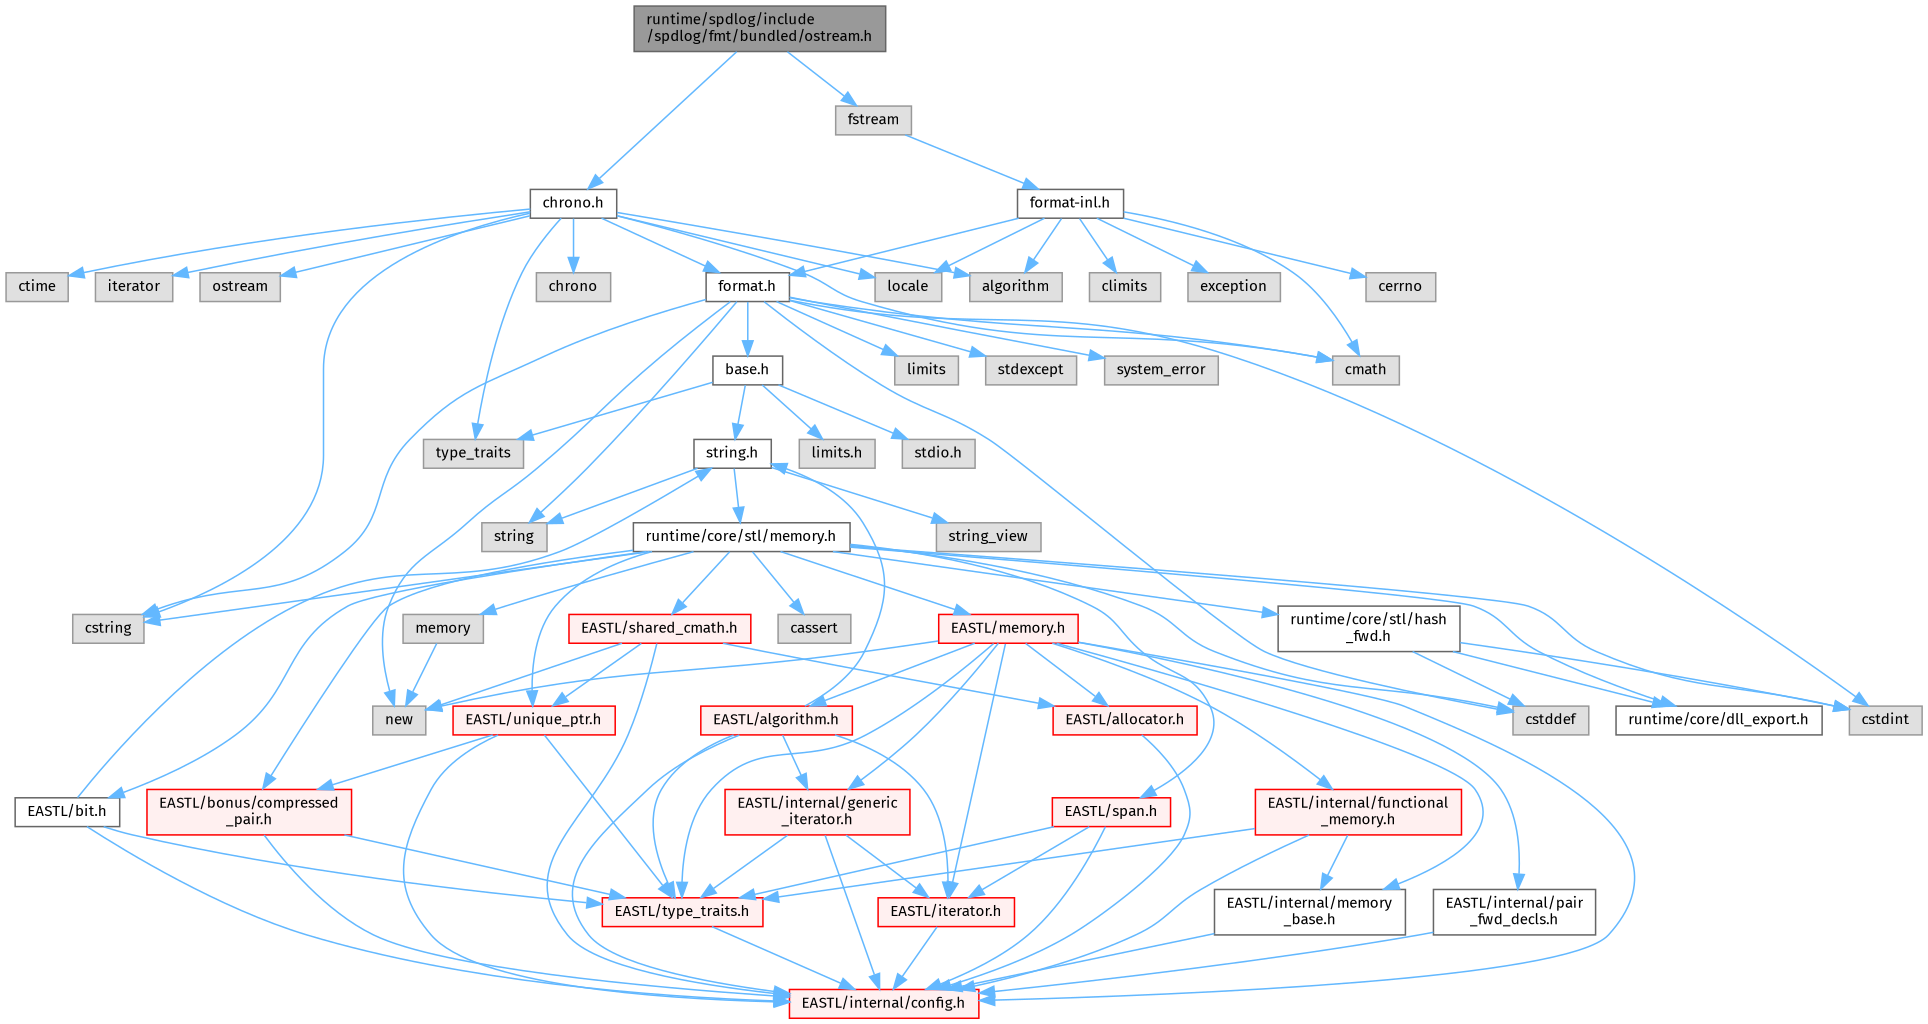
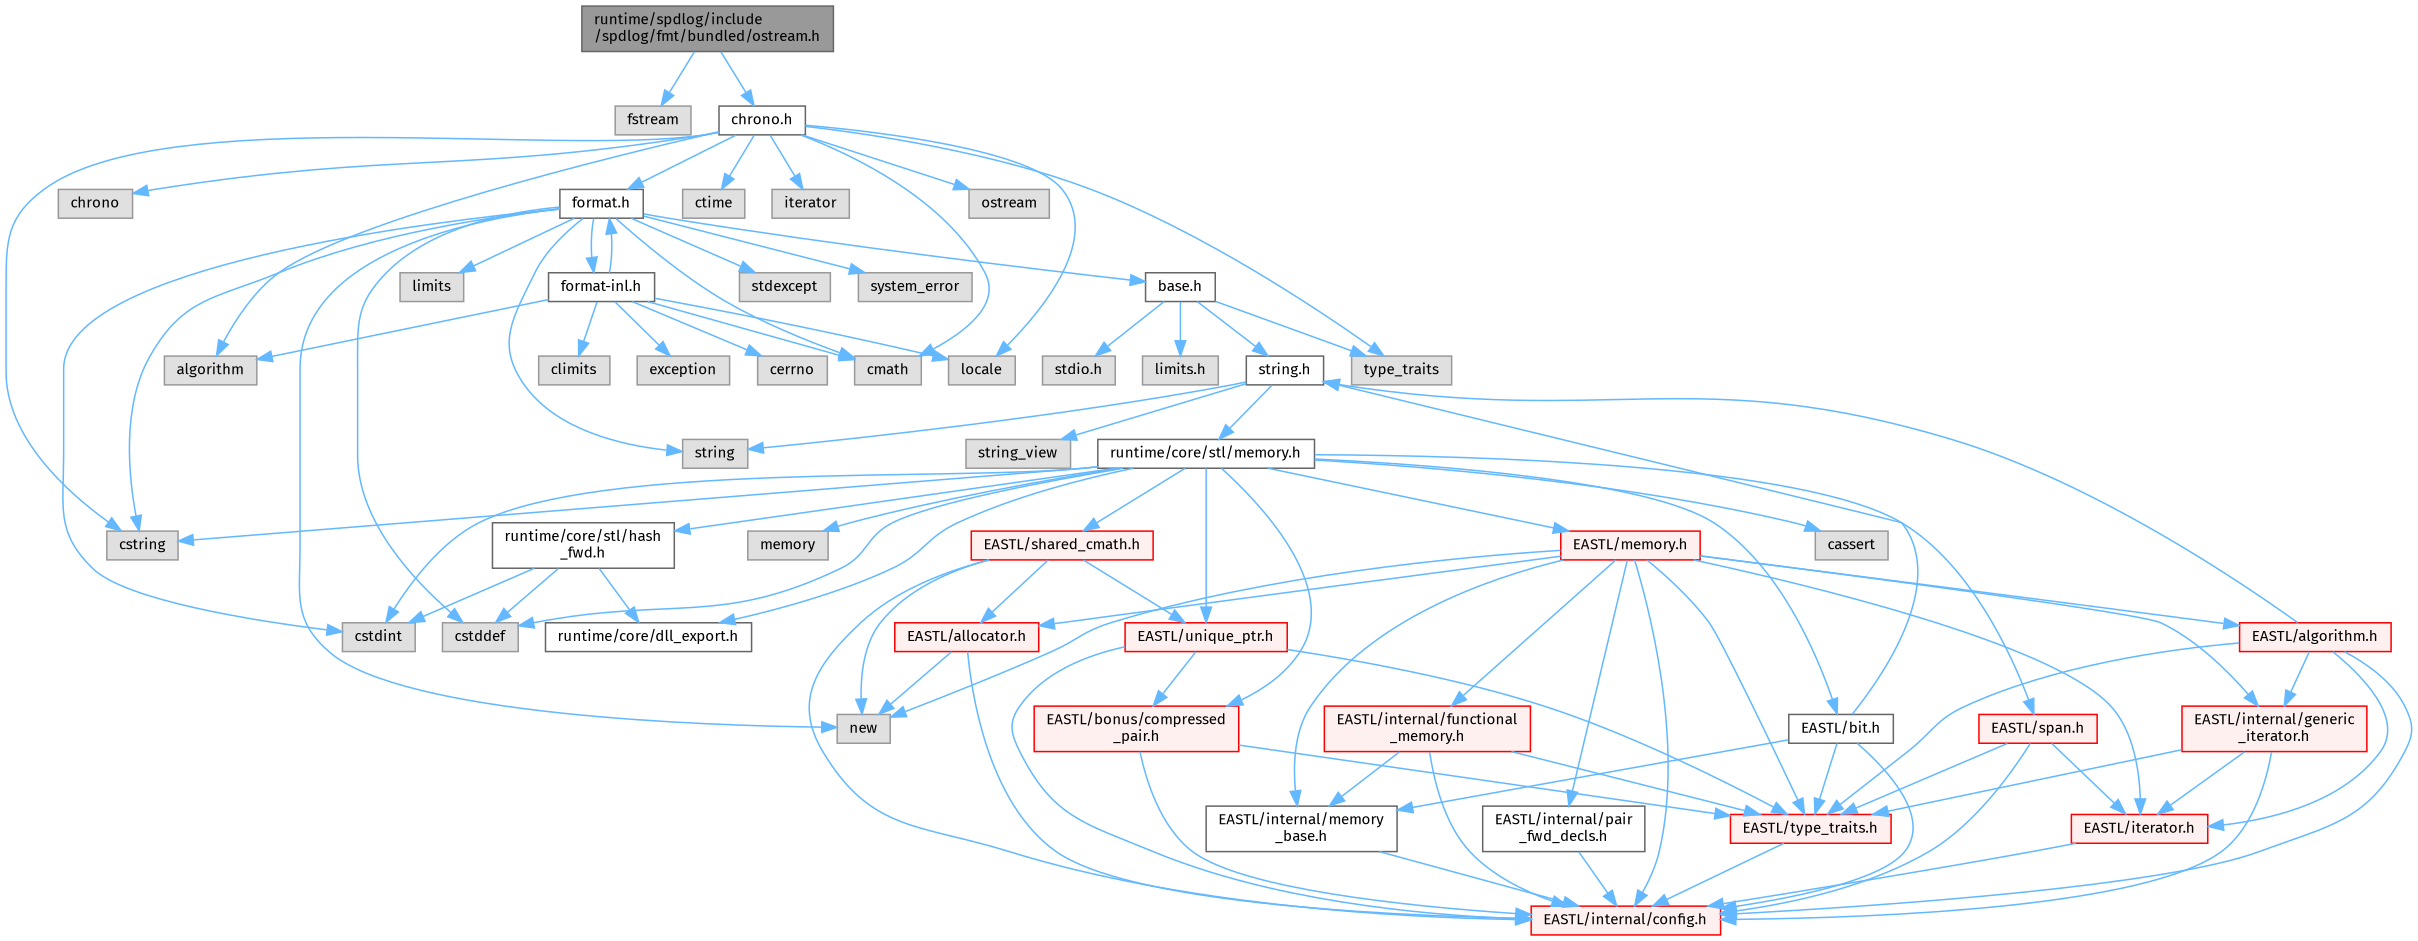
edge "fstream" -> "format-inl.h": now "format.h" -> "format-inl.h"
edge "memory" -> "new": now "EASTL/allocator.h" -> "new"
edge "EASTL/bit.h" -> "EASTL/internal/memory _base.h": added
